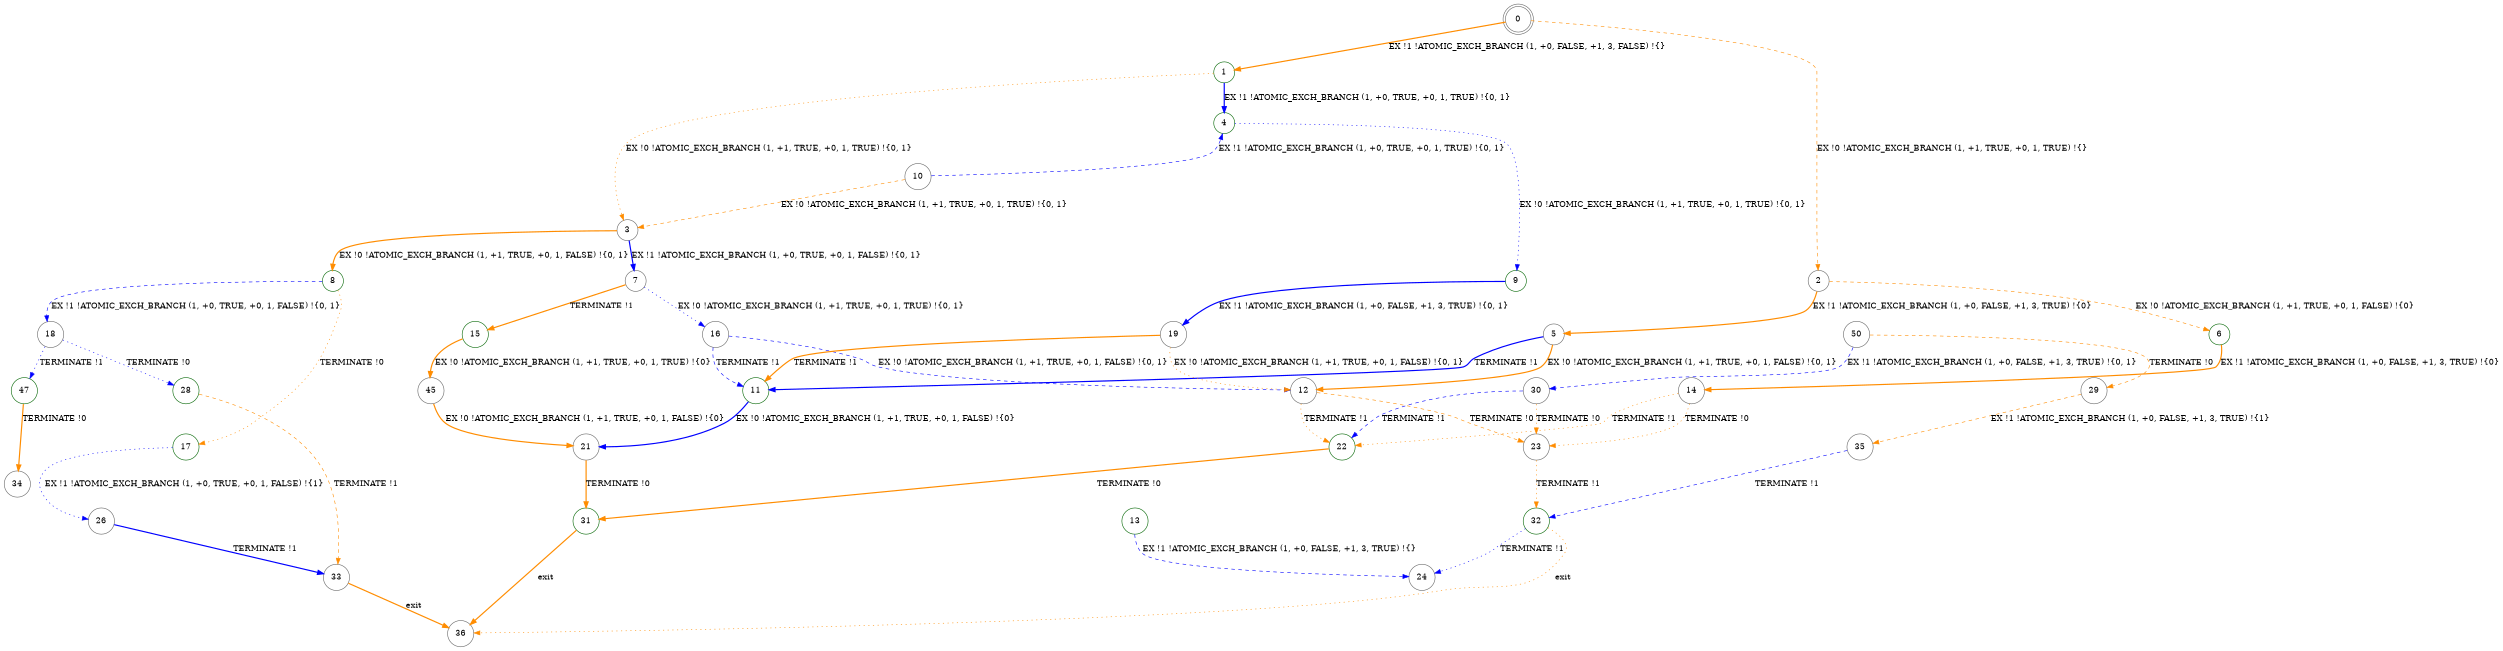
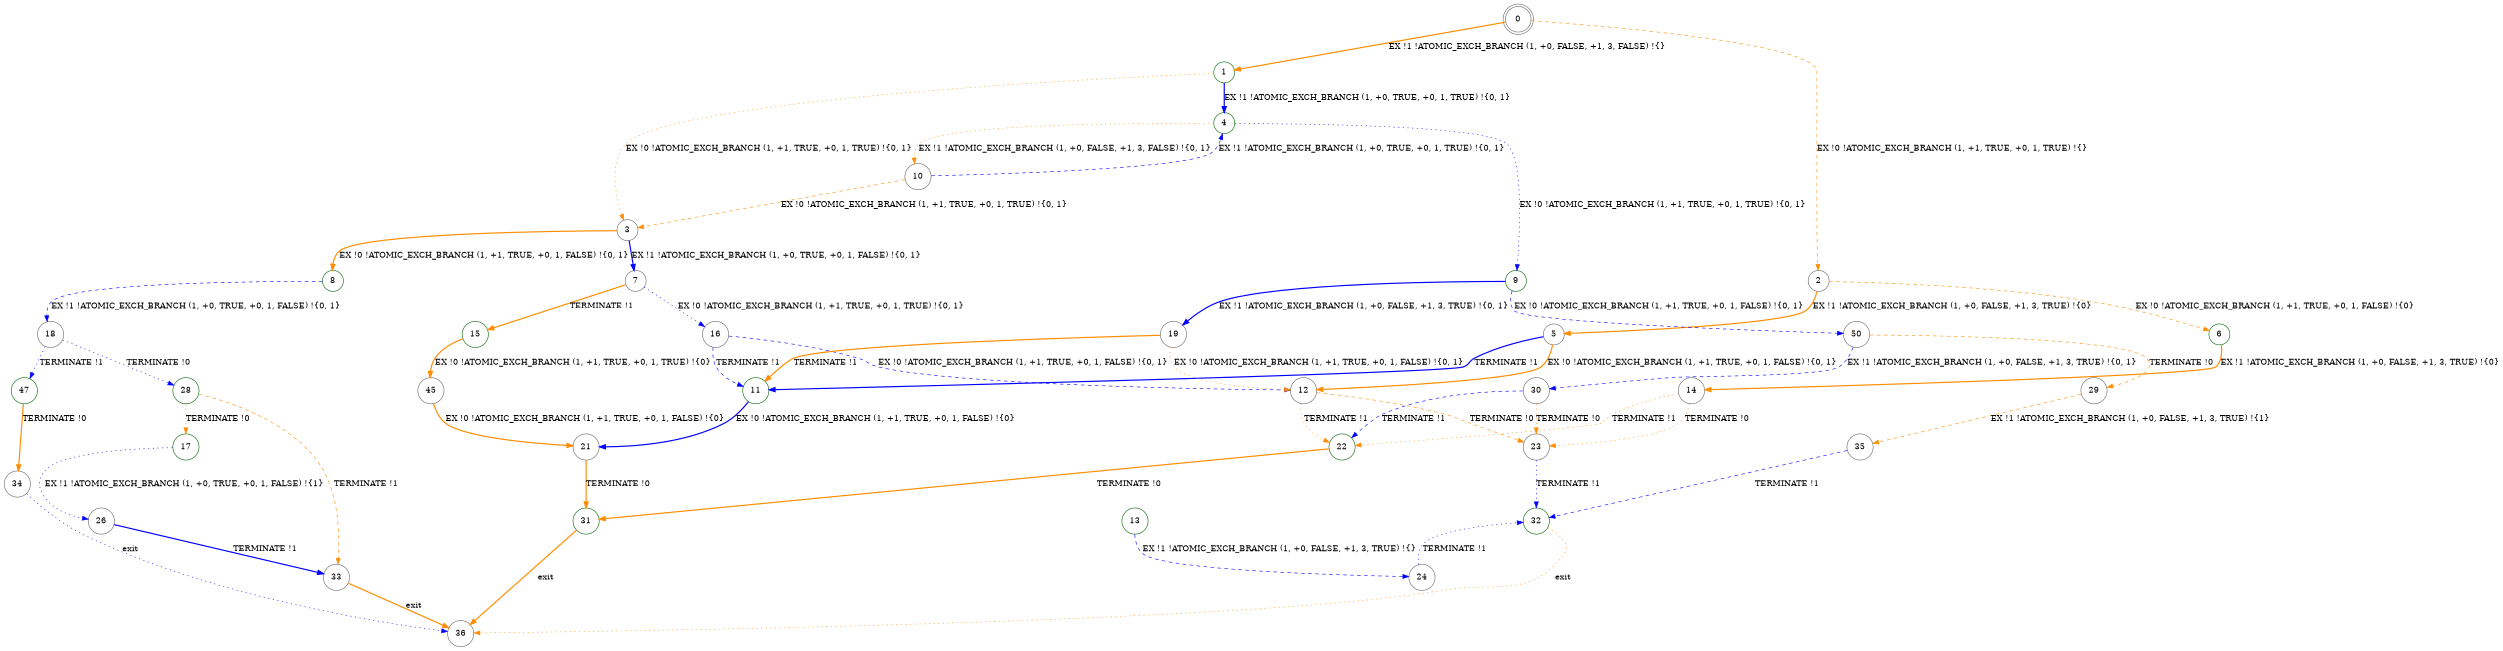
edge "4" -> "10": added, label "EX !1 !ATOMIC_EXCH_BRANCH (1, +0, FALSE, +1, 3, FALSE) !{0, 1}"
edge "9" -> "50": added, label "EX !0 !ATOMIC_EXCH_BRANCH (1, +1, TRUE, +0, 1, FALSE) !{0, 1}"
edge "8" -> "17": now "28" -> "17"
edge "23" -> "32": color darkorange -> blue
edge "32" -> "24": reversed
edge "34" -> "36": added, label "exit"
